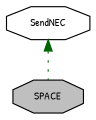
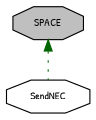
edge "SPACE" -> "SendNEC": reversed
